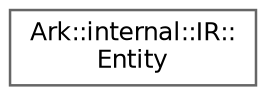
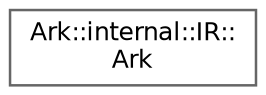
node "Ark::internal::IR:: Entity": label "Ark::internal::IR:: Entity" -> "Ark::internal::IR:: Ark"
